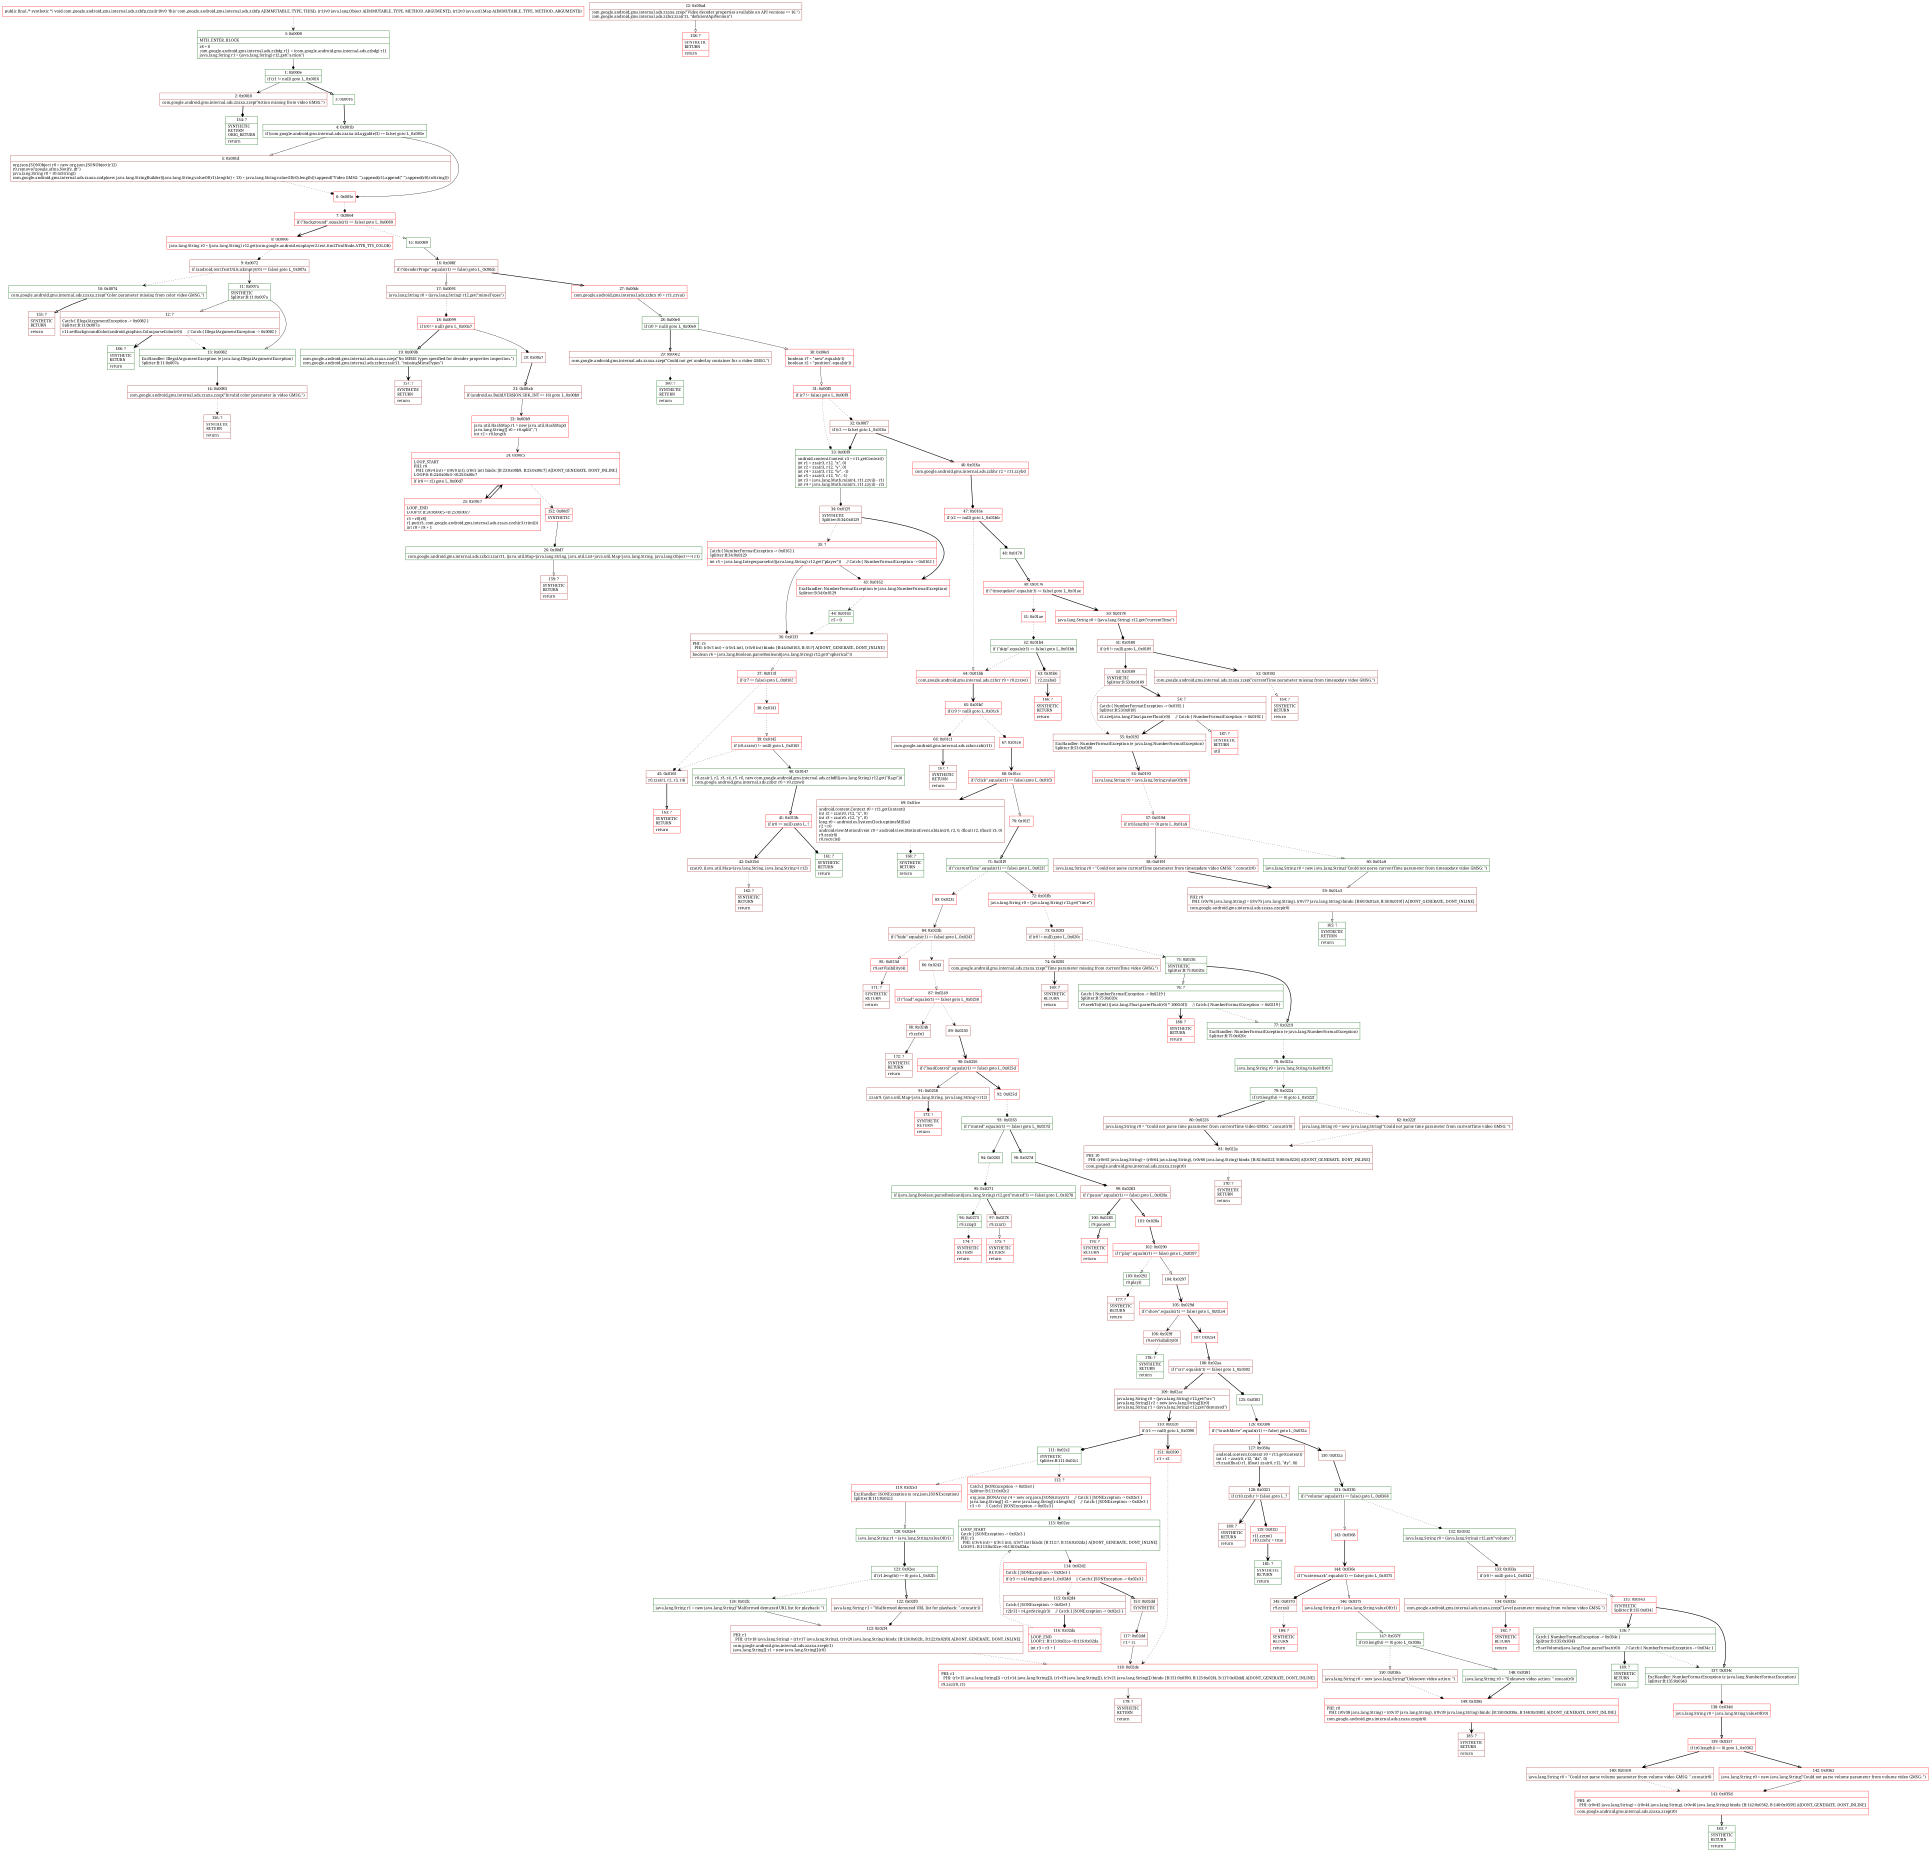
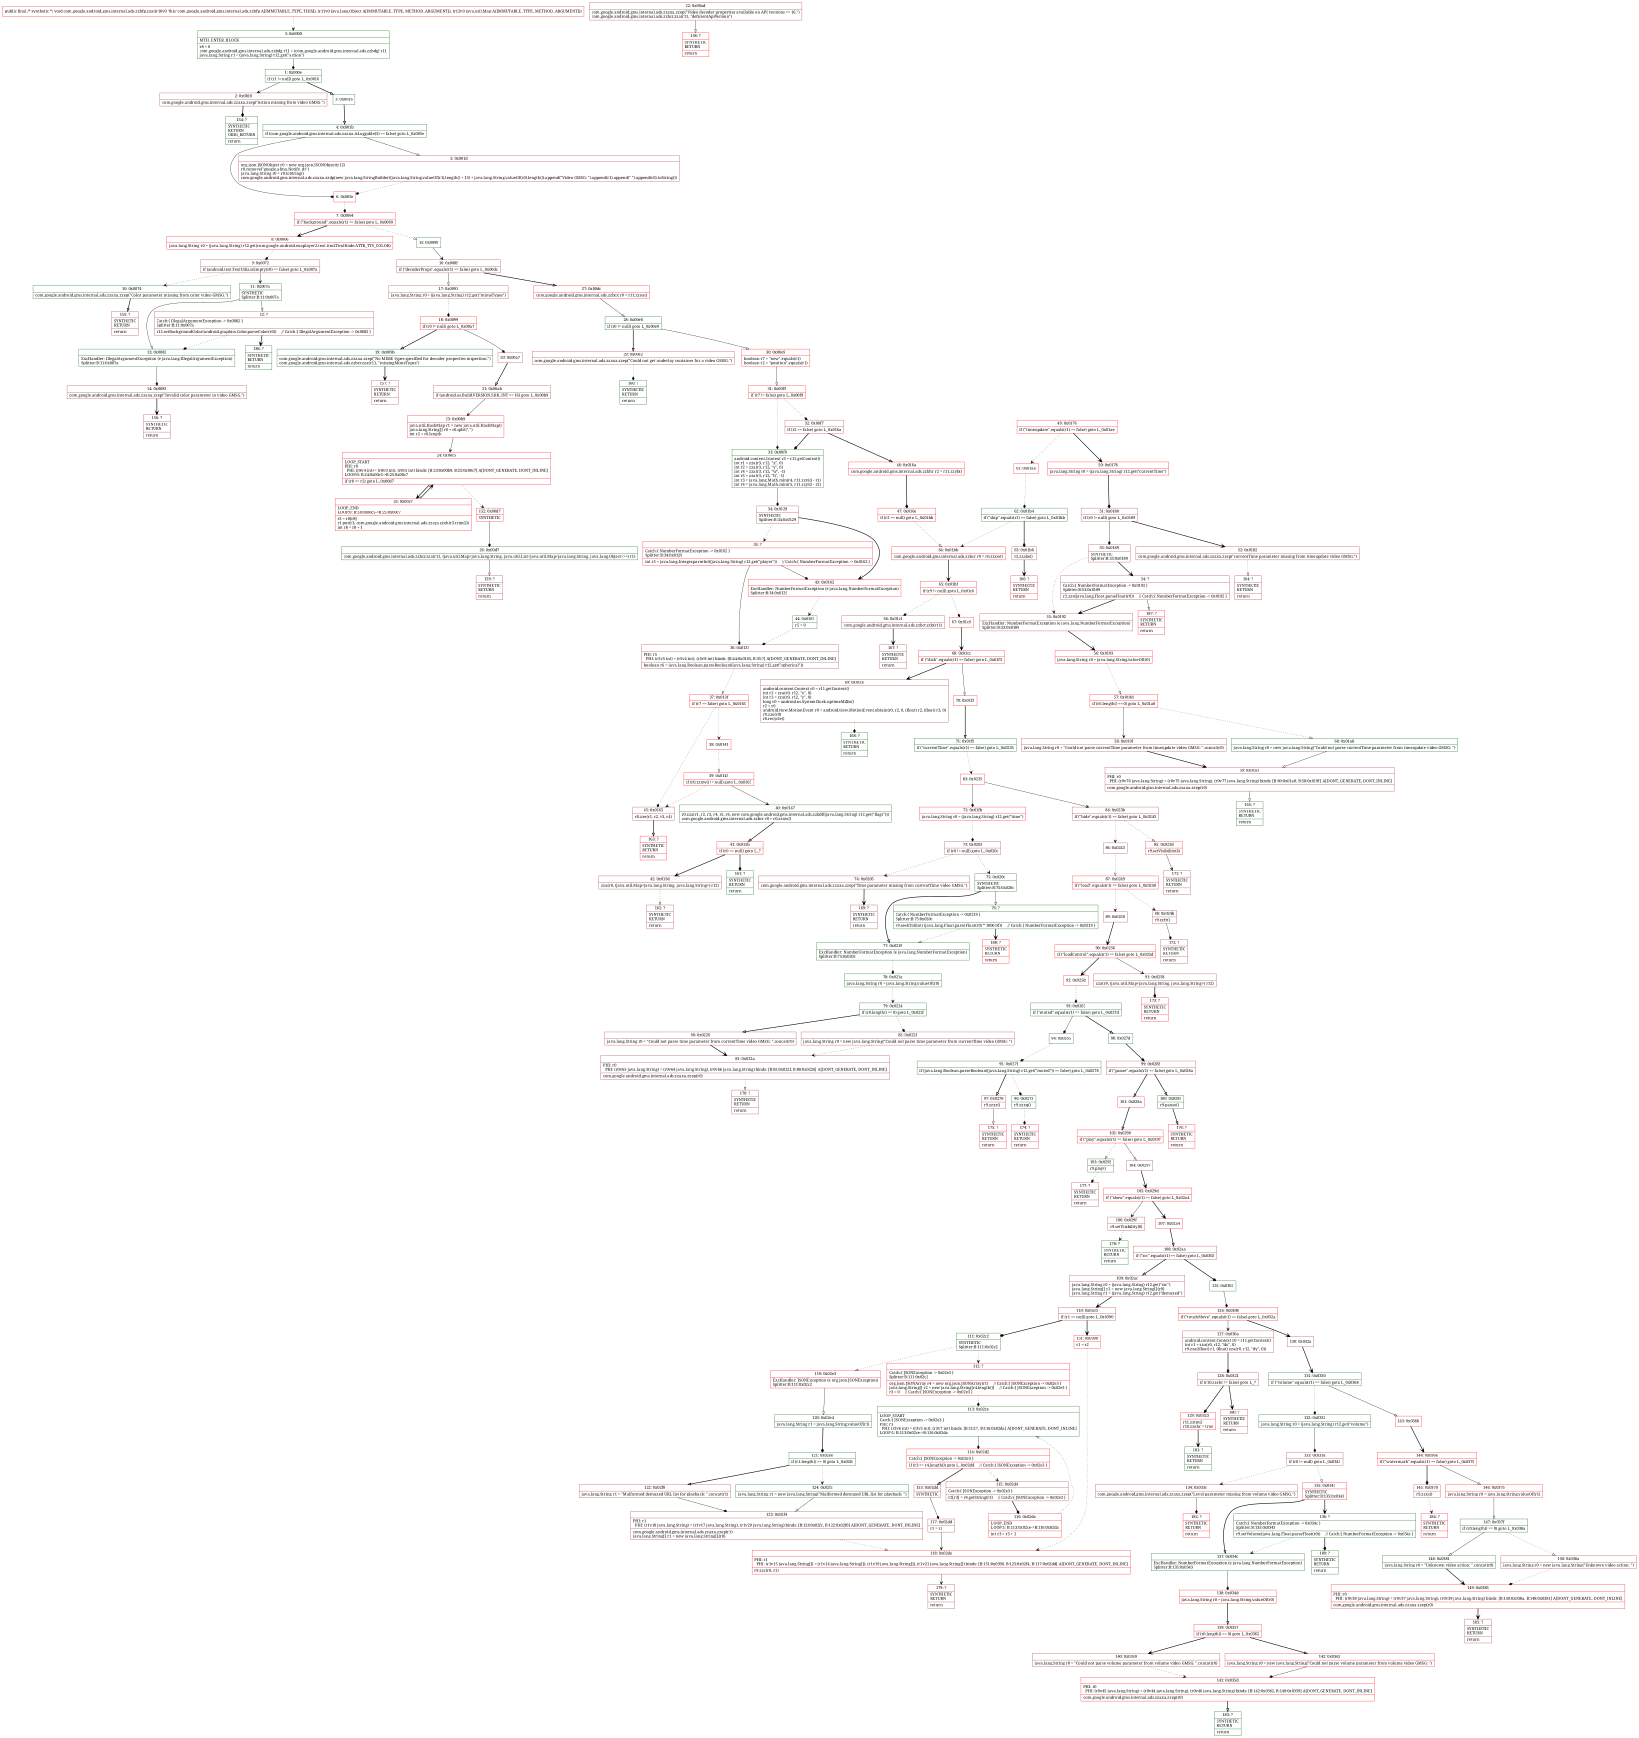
edge "14: 0x0083" -> "156: ?": style dotted -> bold
node "48: 0x0170": removed
node "187: ?": text "util" -> "return"
edge "71: 0x01f9" -> "72: 0x01fb": now "83: 0x0235" -> "72: 0x01fb"
